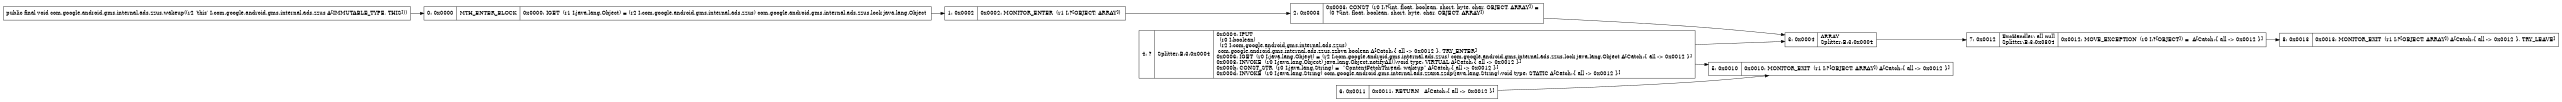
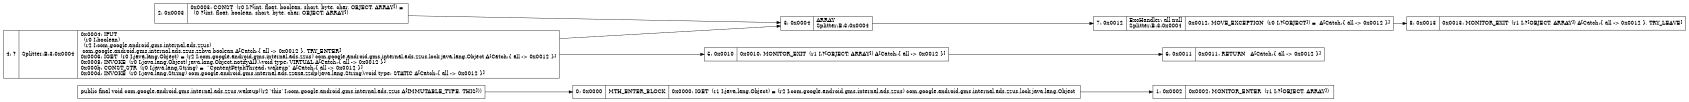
edge "1: 0x0002" -> "2: 0x0003": removed
node "7: 0x0012": text "Splitter:B:3:0x0804" -> "Splitter:B:3:0x0004"
edge "6: 0x0011" -> "5: 0x0010": reversed
